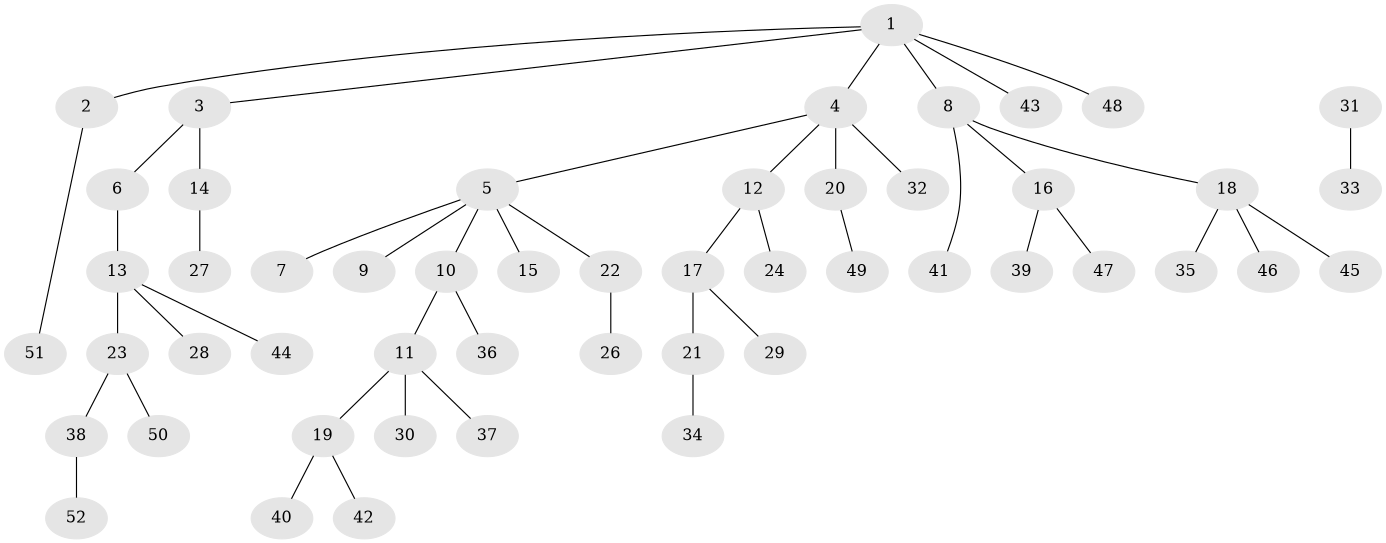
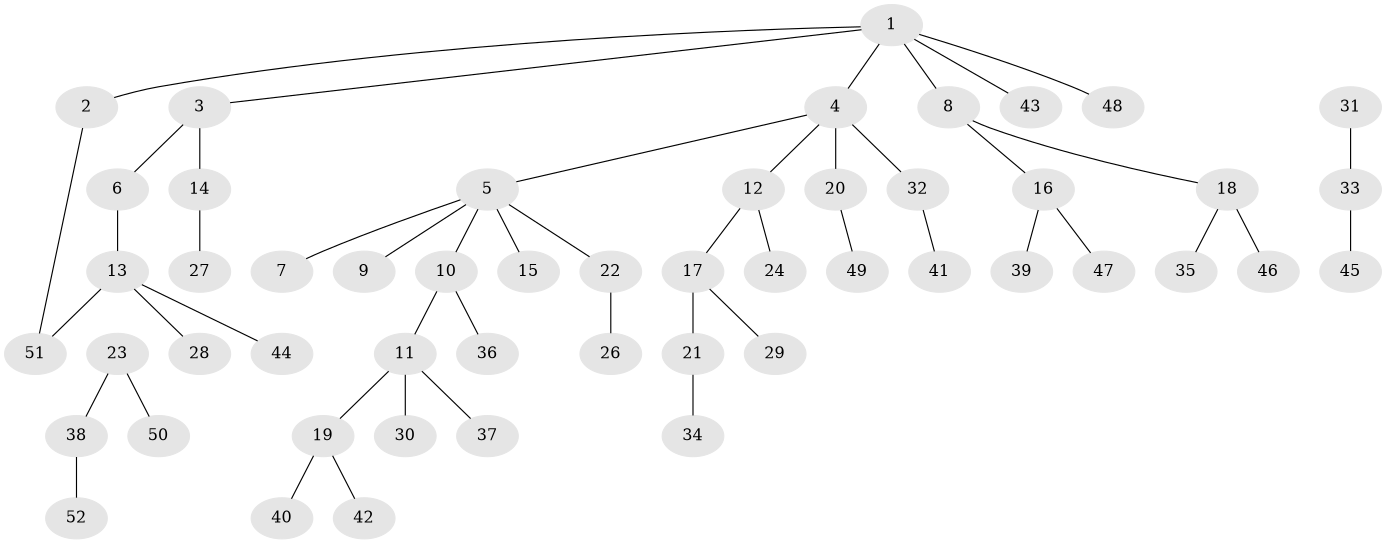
edge "8" -- "41": now "32" -- "41"
edge "18" -- "45": now "33" -- "45"
edge "13" -- "23": now "13" -- "51"
